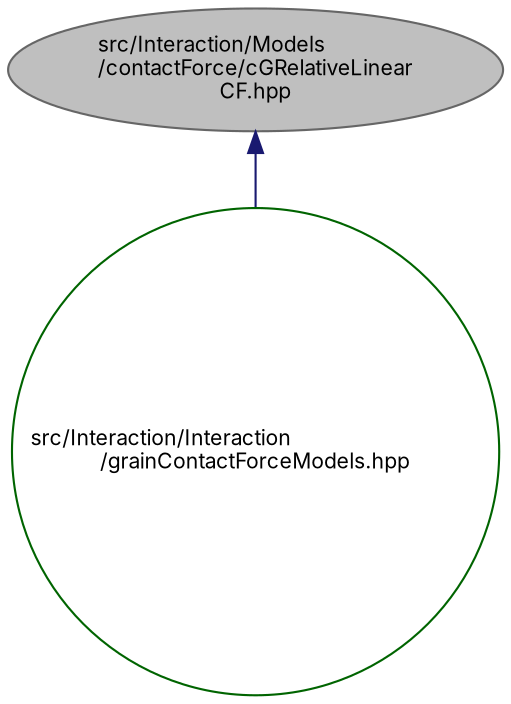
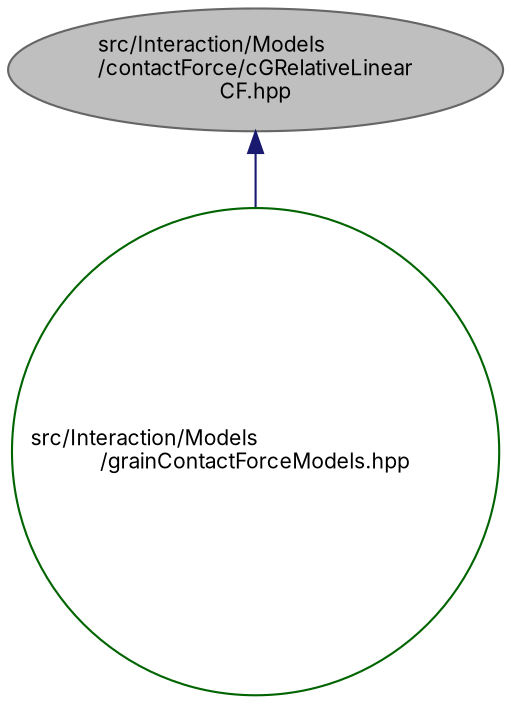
node "src/Interaction/Interaction /grainContactForceModels.hpp": label "src/Interaction/Interaction /grainContactForceModels.hpp" -> "src/Interaction/Models /grainContactForceModels.hpp"
